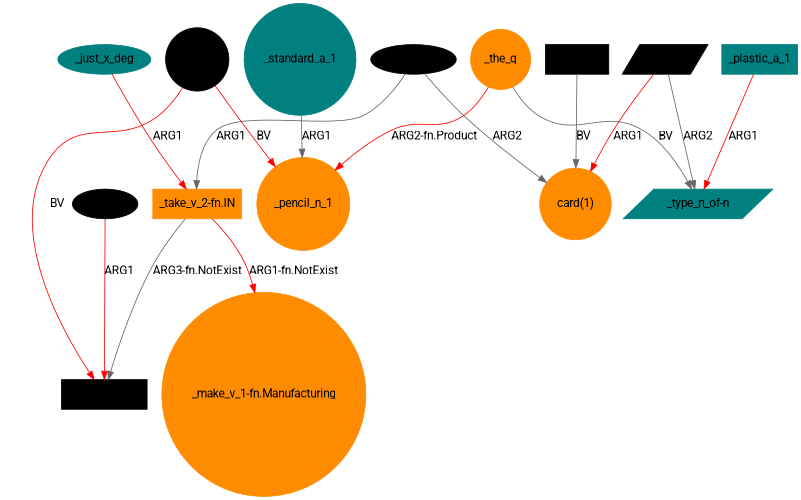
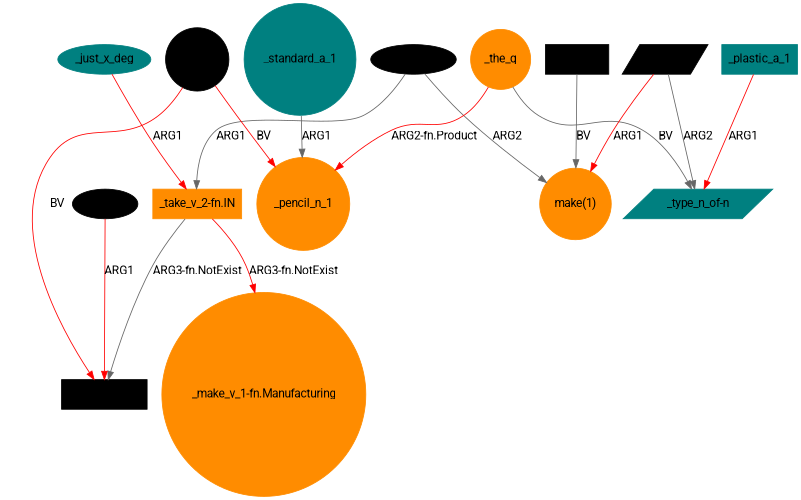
node "card(1)": label "card(1)" -> "make(1)"
edge "_take_v_2-fn.IN" -> "_make_v_1-fn.Manufacturing": label "ARG1-fn.NotExist" -> "ARG3-fn.NotExist"
